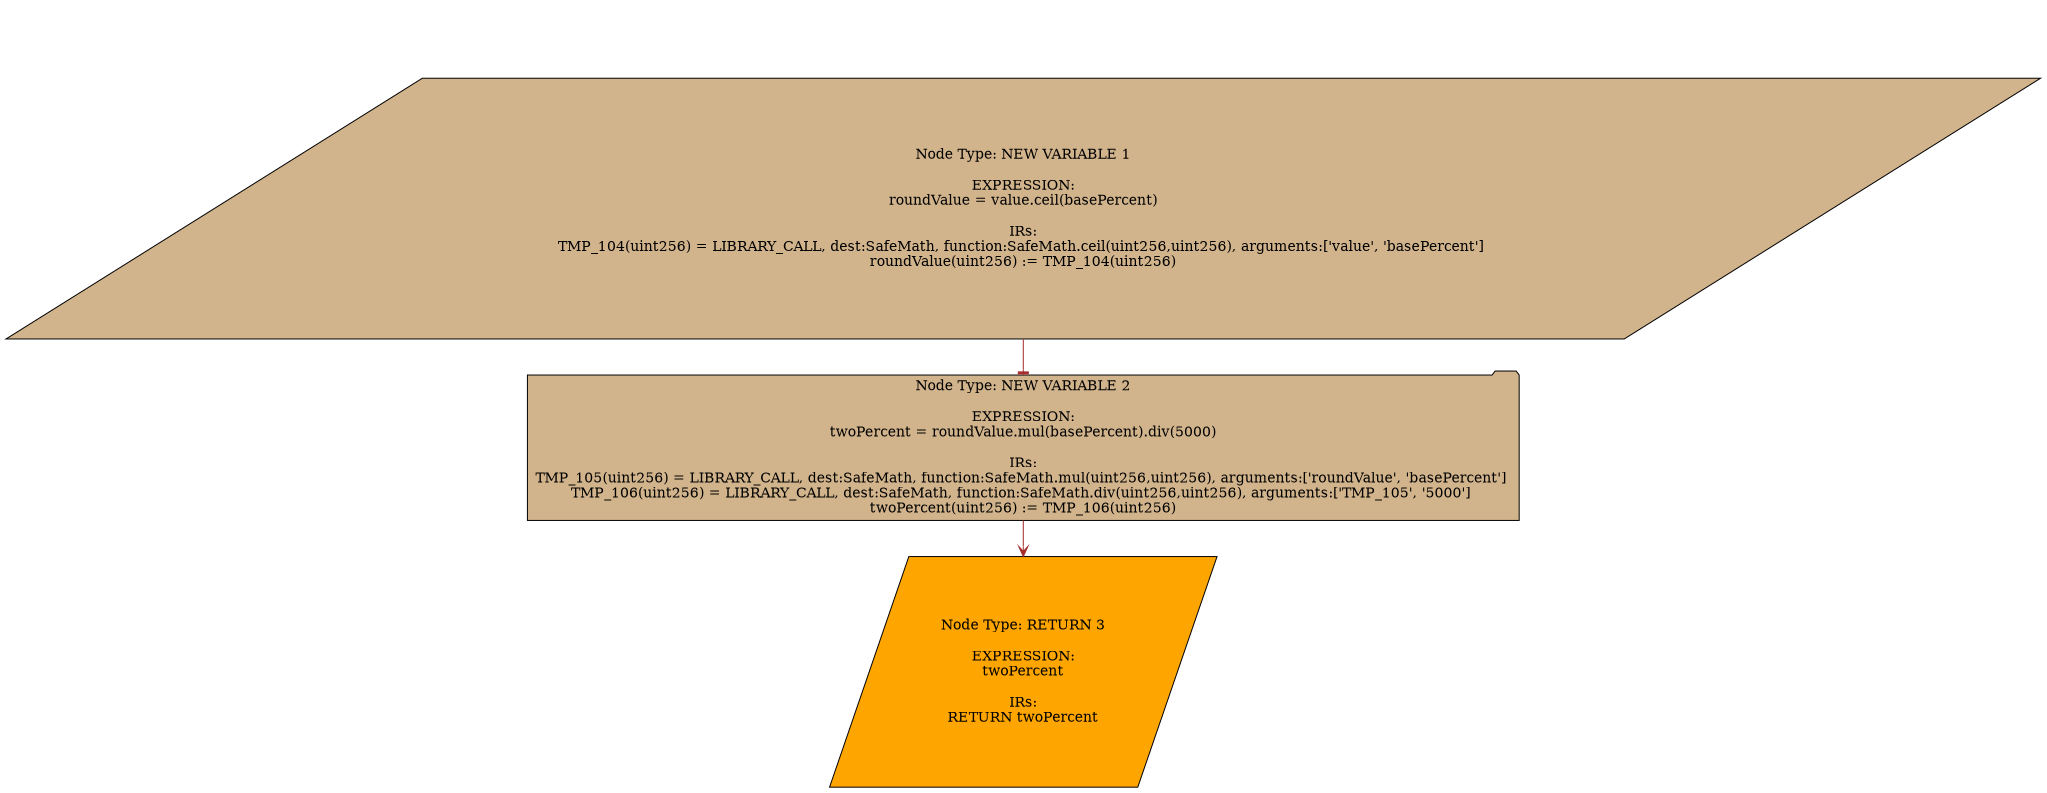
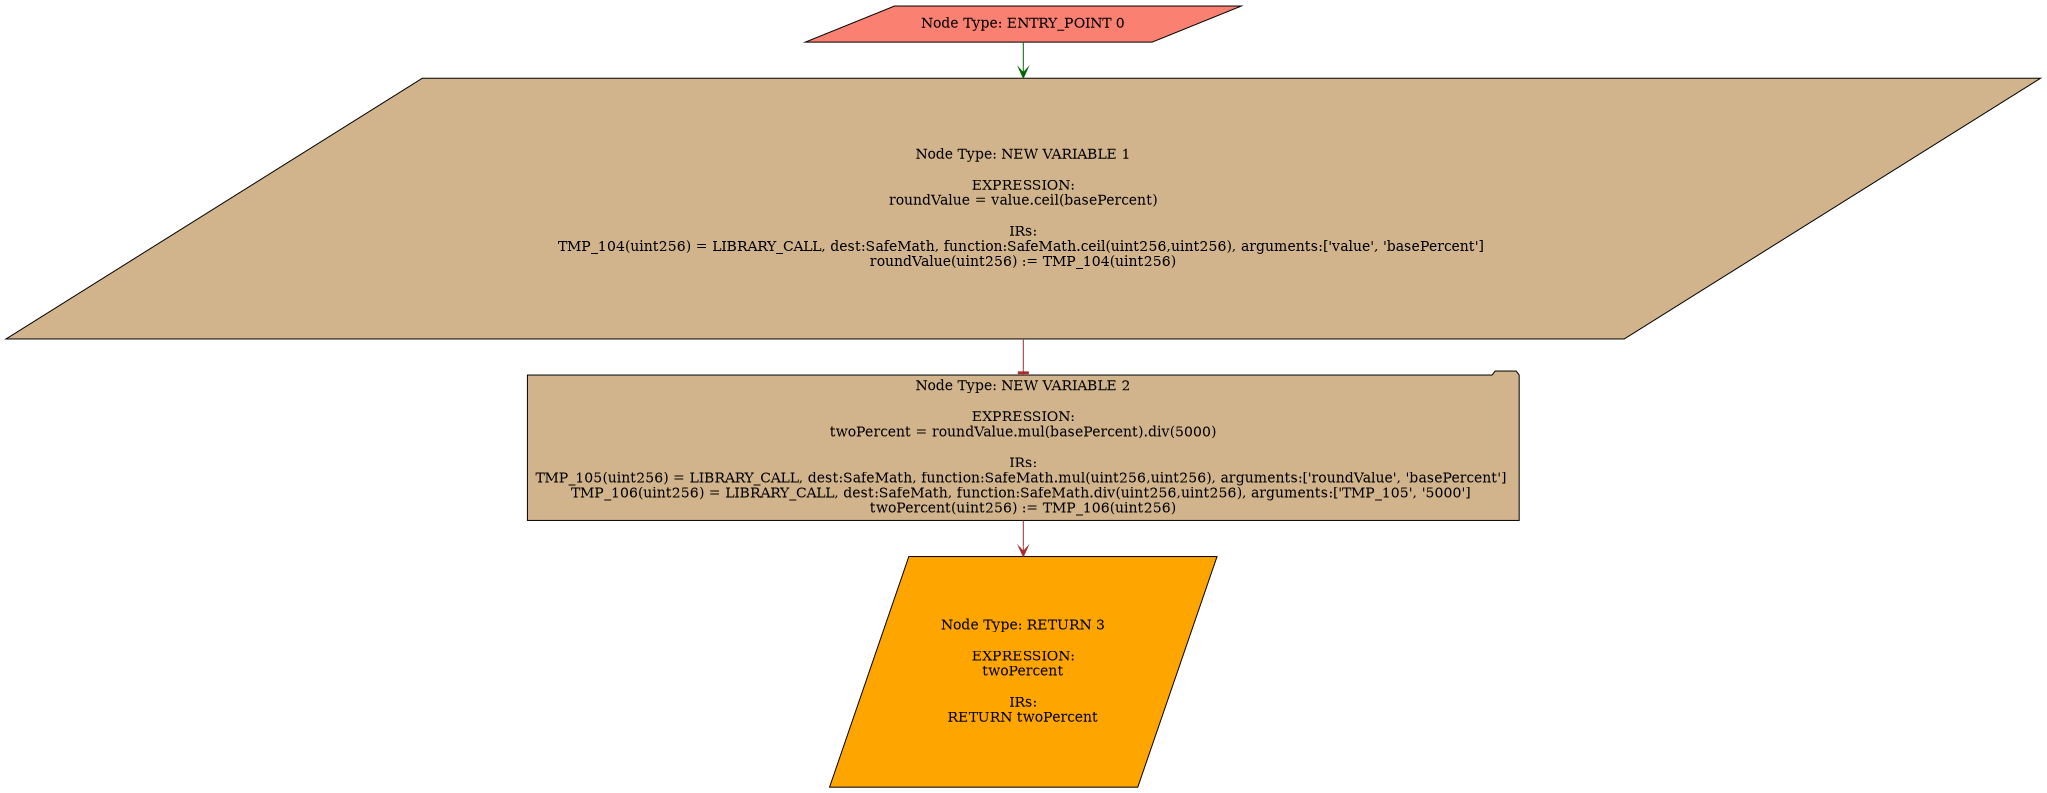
node "Node Type: ENTRY_POINT 0": added
